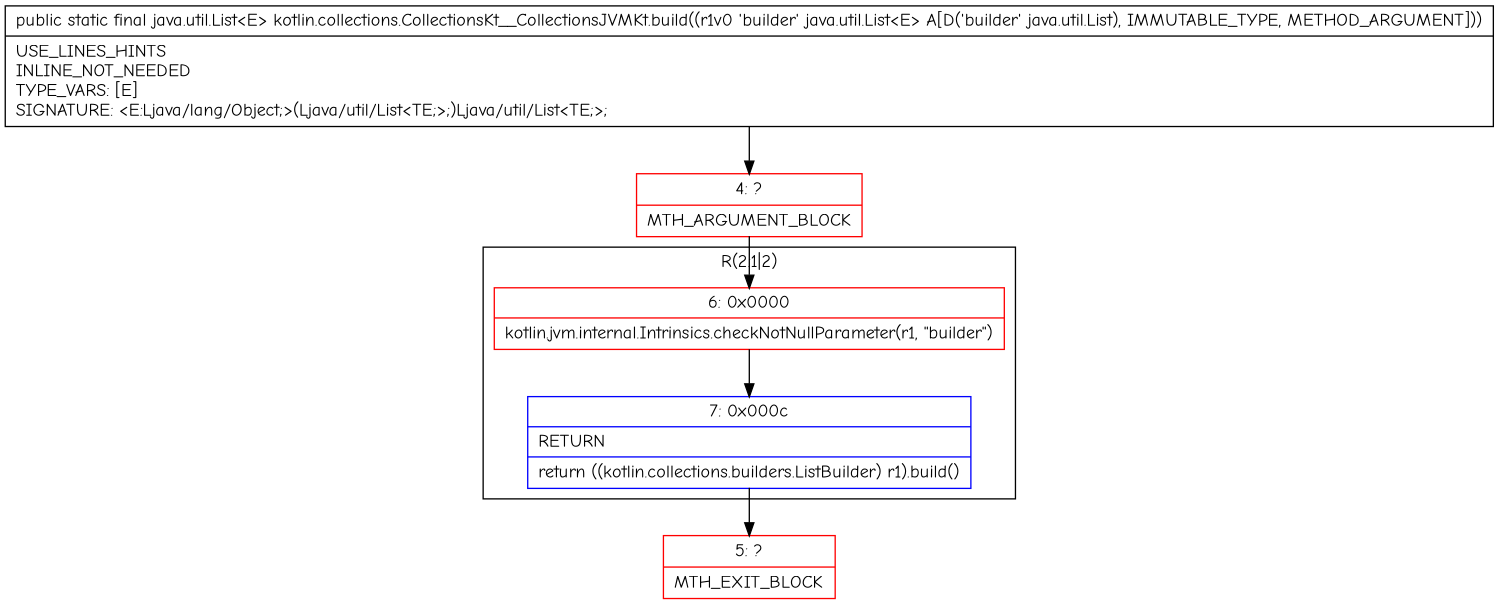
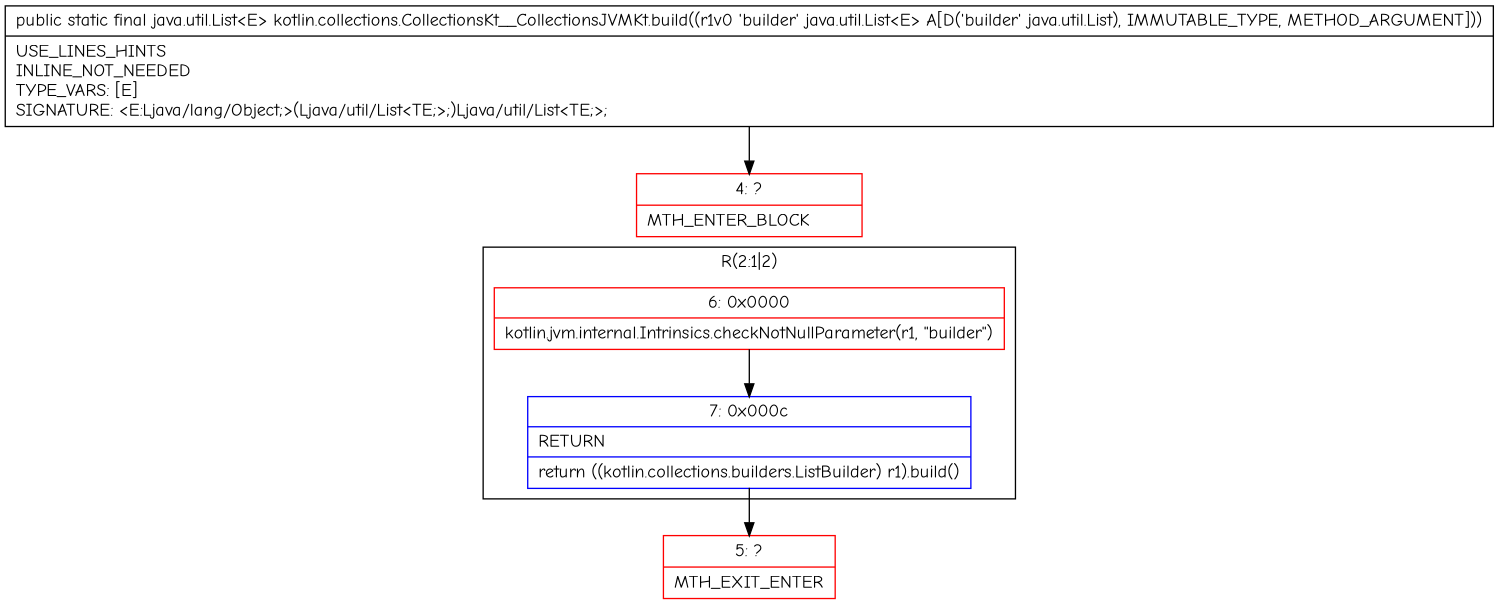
node "4: ?": text "MTH_ARGUMENT_BLOCK" -> "MTH_ENTER_BLOCK"
edge "4: ?" -> "6: 0x0000": removed
node "5: ?": text "MTH_EXIT_BLOCK" -> "MTH_EXIT_ENTER"
